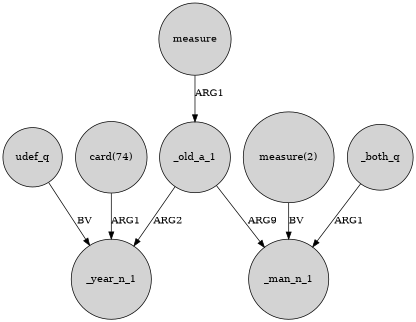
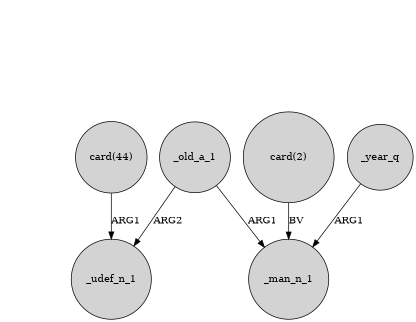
node "measure": removed
node "udef_q": removed
node "card(74)": label "card(74)" -> "card(44)"
node "measure(2)": label "measure(2)" -> "card(2)"
node "_both_q": label "_both_q" -> "_year_q"
edge "_old_a_1" -> "_man_n_1": label "ARG9" -> "ARG1"
node "_year_n_1": label "_year_n_1" -> "_udef_n_1"
